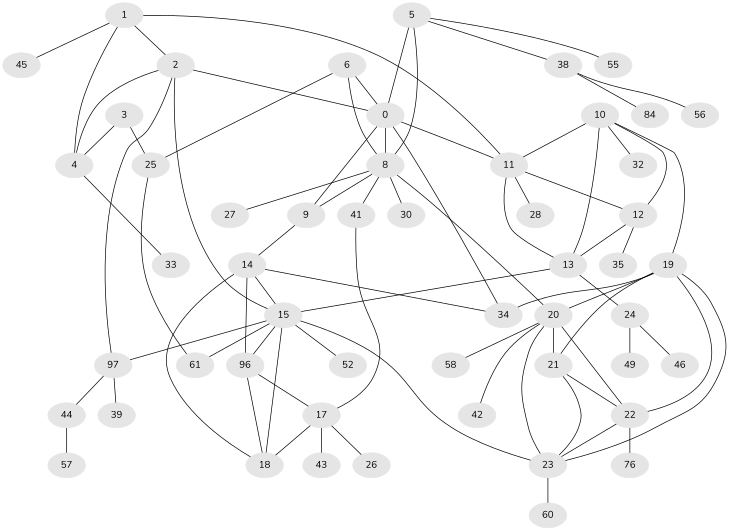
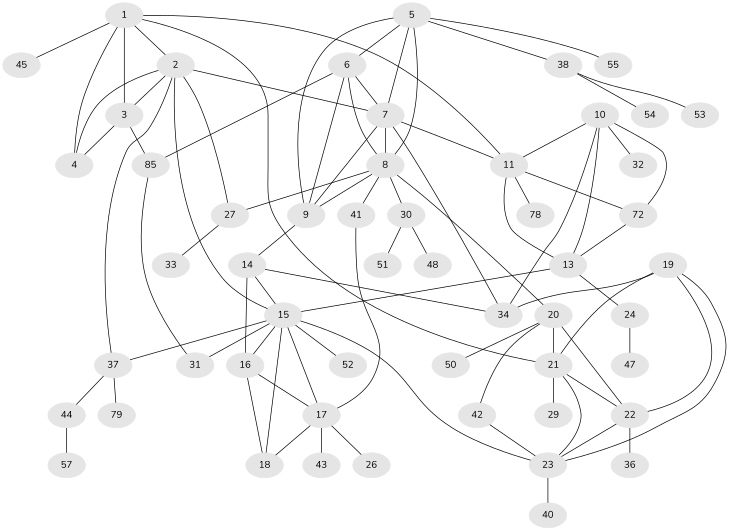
edge "5" -- "6": added
edge "1" -- "3": added
edge "5" -- "9": added
edge "2" -- "3": added
node "0": label "0" -> "7"
node "84": label "84" -> "54"
node "56": label "56" -> "53"
edge "6" -- "9": added
edge "2" -- "27": added
node "25": label "25" -> "85"
edge "10" -- "19": now "10" -- "34"
edge "4" -- "33": now "27" -- "33"
node "28": label "28" -> "78"
node "12": label "12" -> "72"
edge "1" -- "21": added
node "51": added
node "48": added
node "35": removed
edge "19" -- "20": removed
node "97": label "97" -> "37"
node "61": label "61" -> "31"
node "96": label "96" -> "16"
edge "15" -- "17": added
node "58": label "58" -> "50"
node "49": label "49" -> "47"
node "46": removed
edge "14" -- "18": removed
edge "20" -- "23": now "42" -- "23"
node "39": label "39" -> "79"
node "29": added
node "76": label "76" -> "36"
node "60": label "60" -> "40"
